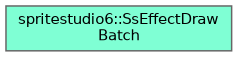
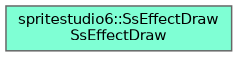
node "spritestudio6::SsEffectDraw Batch": label "spritestudio6::SsEffectDraw Batch" -> "spritestudio6::SsEffectDraw SsEffectDraw"
